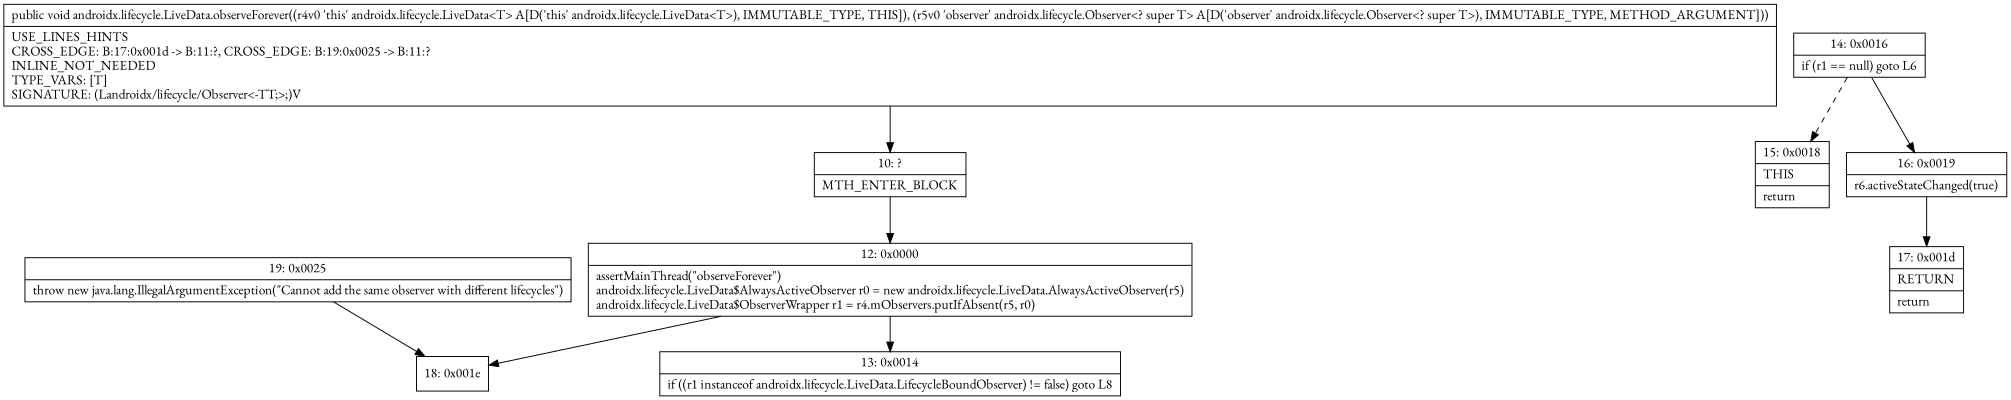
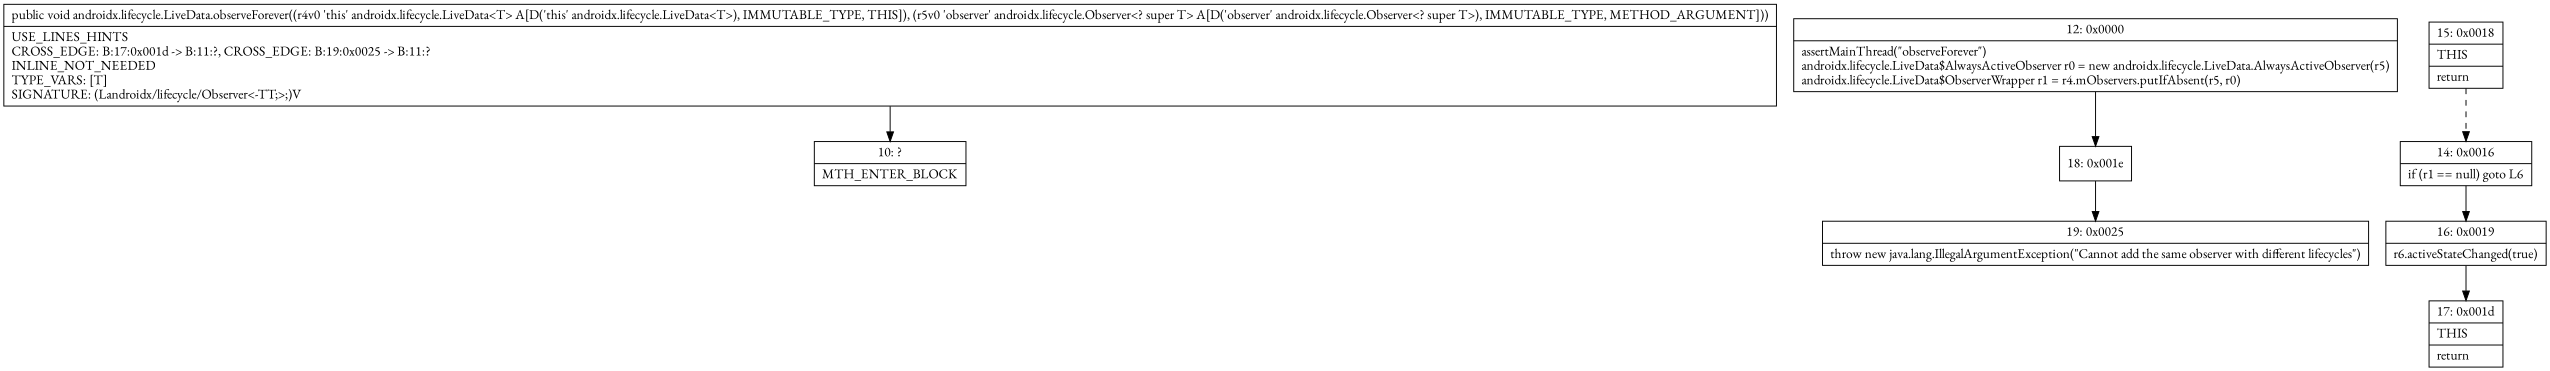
edge "14: 0x0016" -> "15: 0x0018": reversed
edge "10: ?" -> "12: 0x0000": removed
node "17: 0x001d": text "RETURN" -> "THIS"
edge "19: 0x0025" -> "18: 0x001e": reversed
node "13: 0x0014": removed
